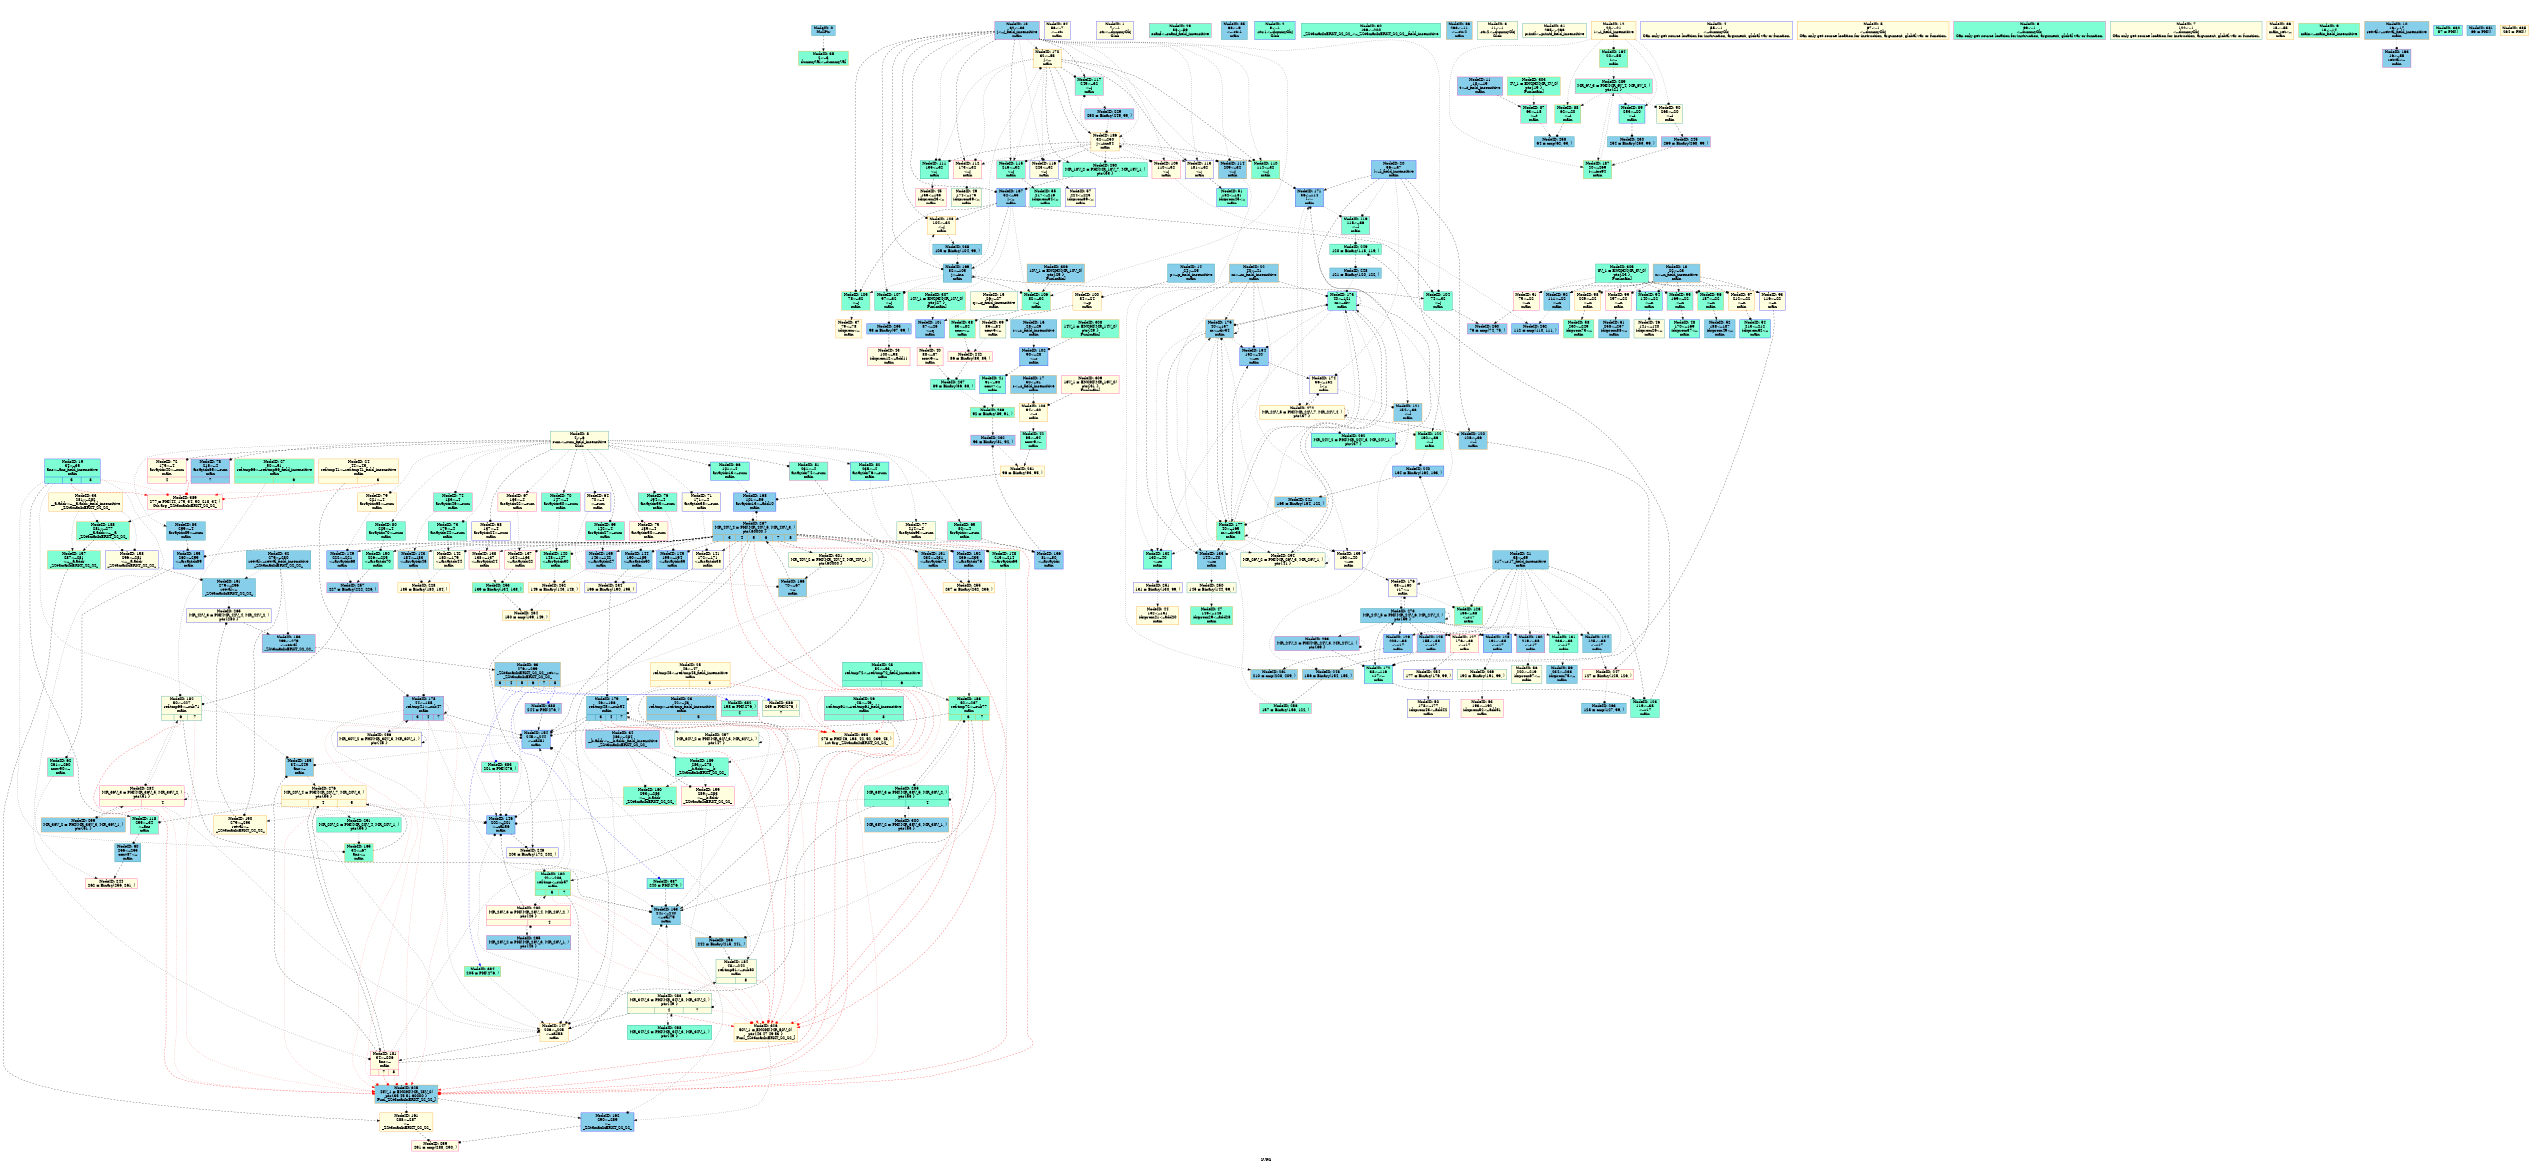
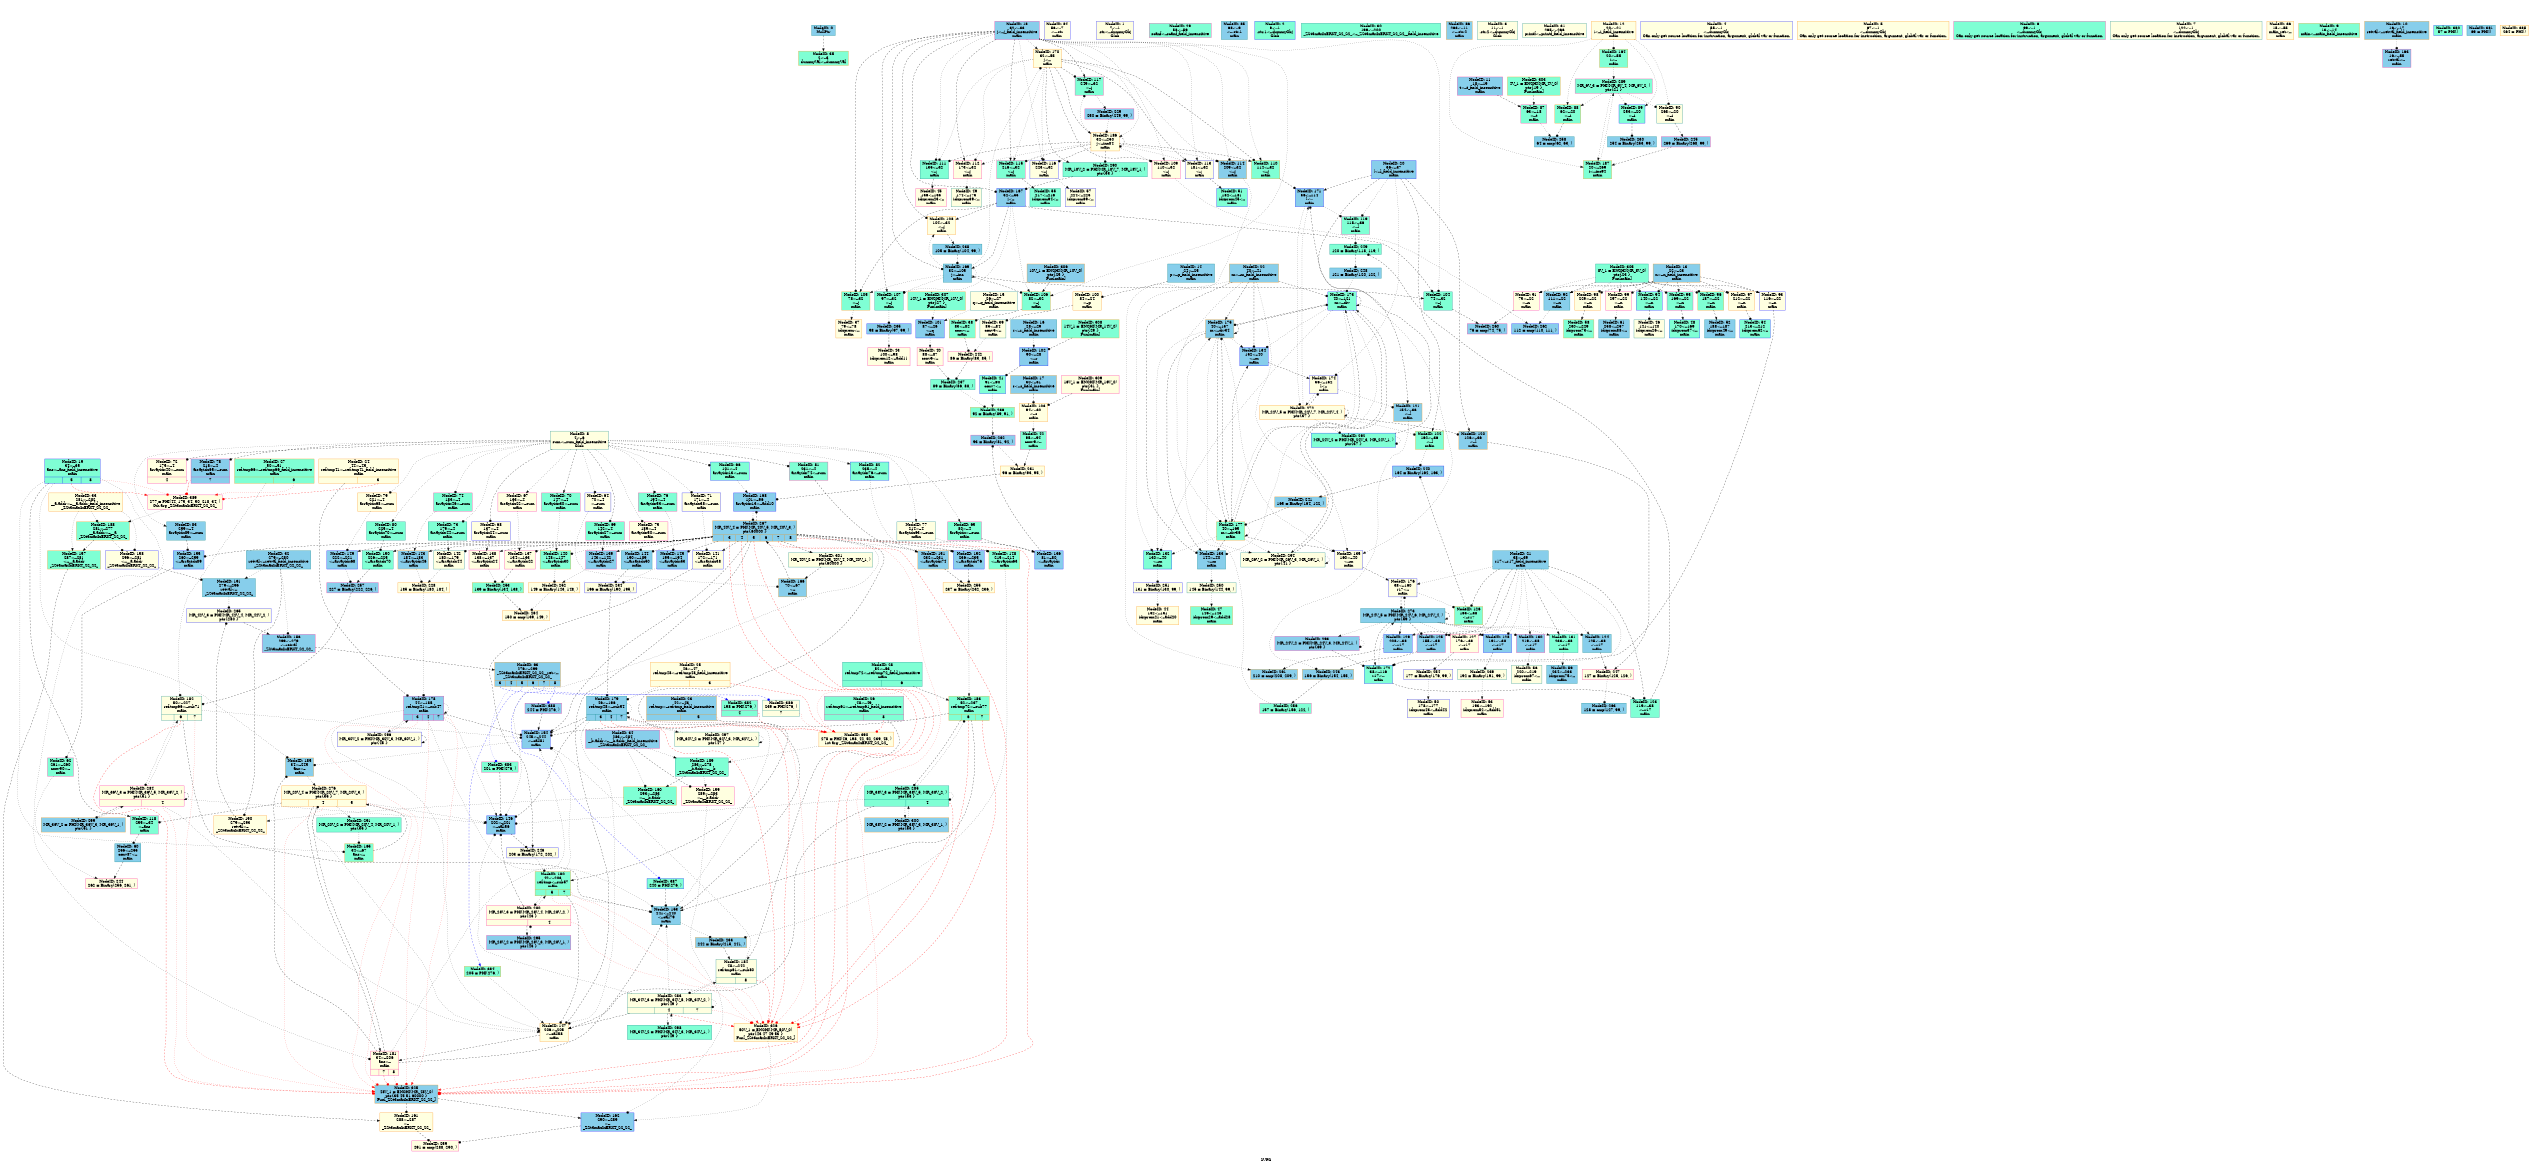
edge "NodeID: 138" -> "NodeID: 253": arrowhead normal -> dot
